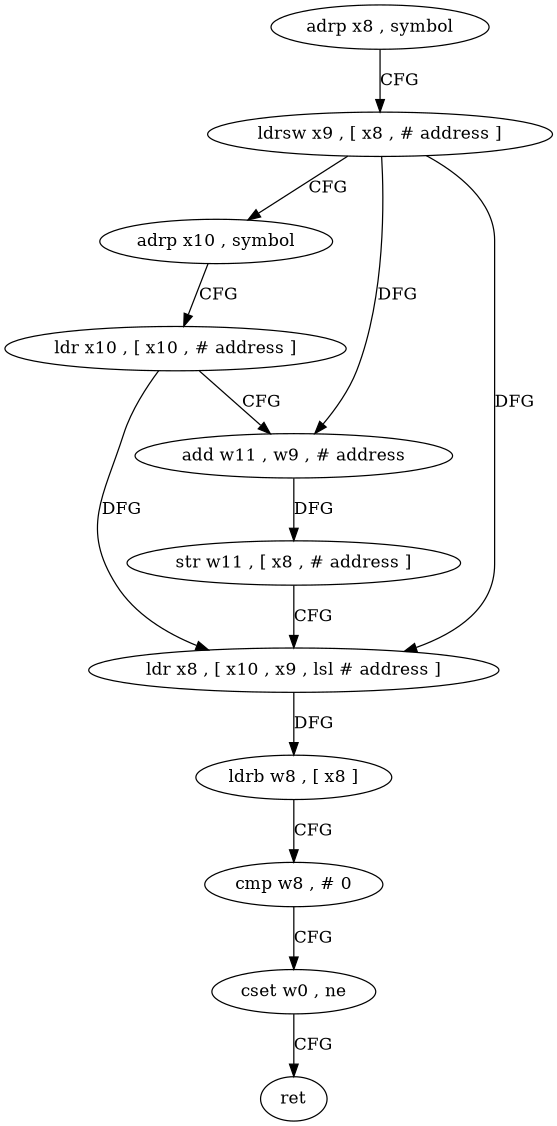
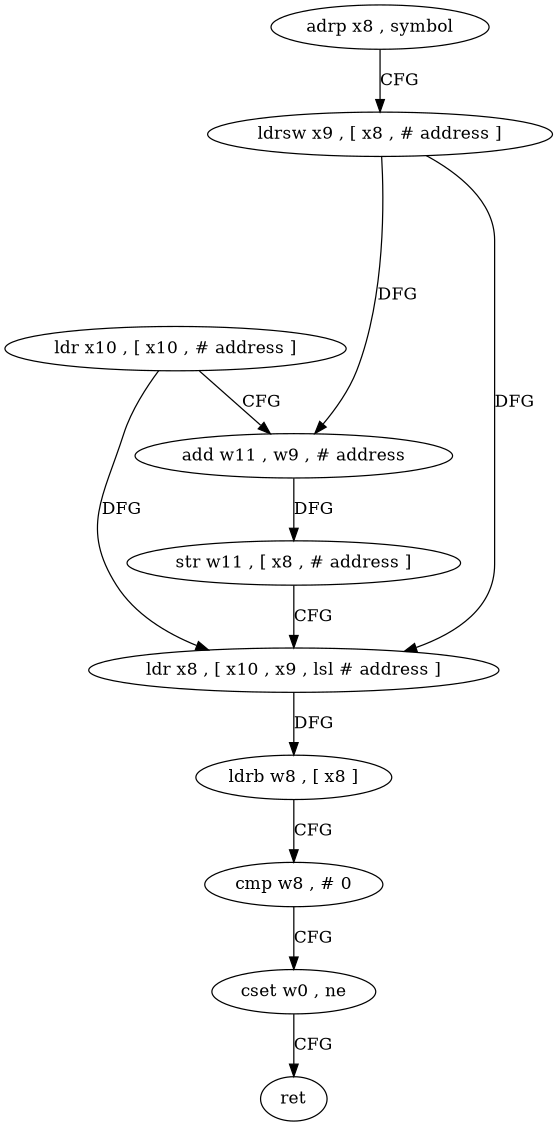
node "adrp x10 , symbol": removed
